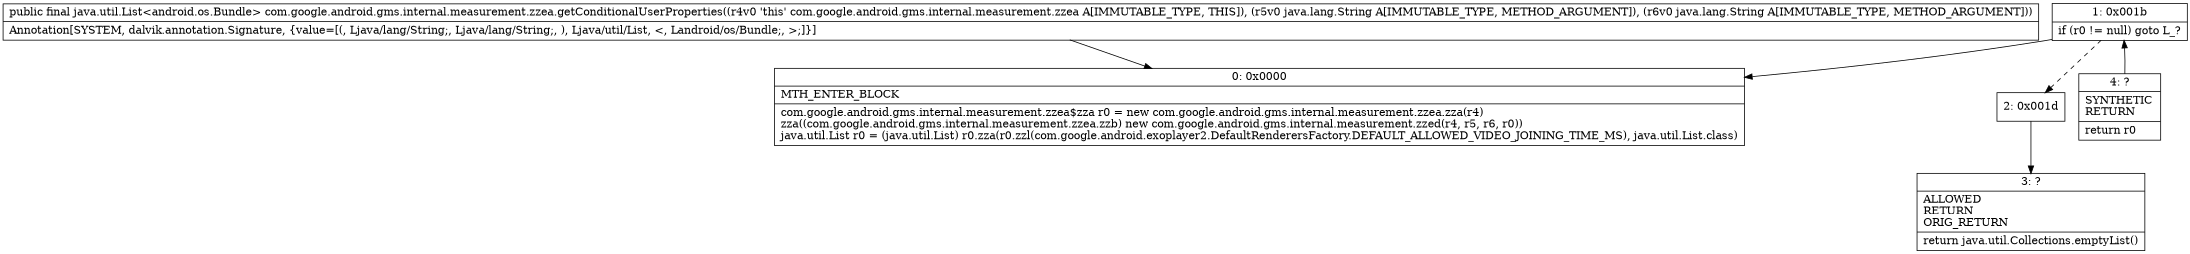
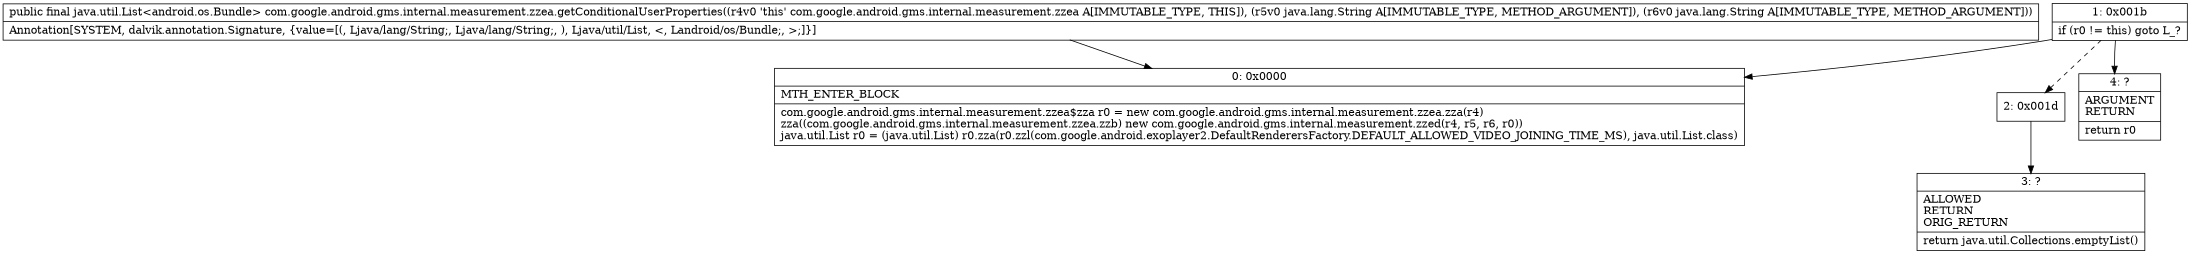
node "1: 0x001b": text "if (r0 != null) goto L_?" -> "if (r0 != this) goto L_?"
edge "4: ?" -> "1: 0x001b": reversed
node "4: ?": text "SYNTHETIC" -> "ARGUMENT"
